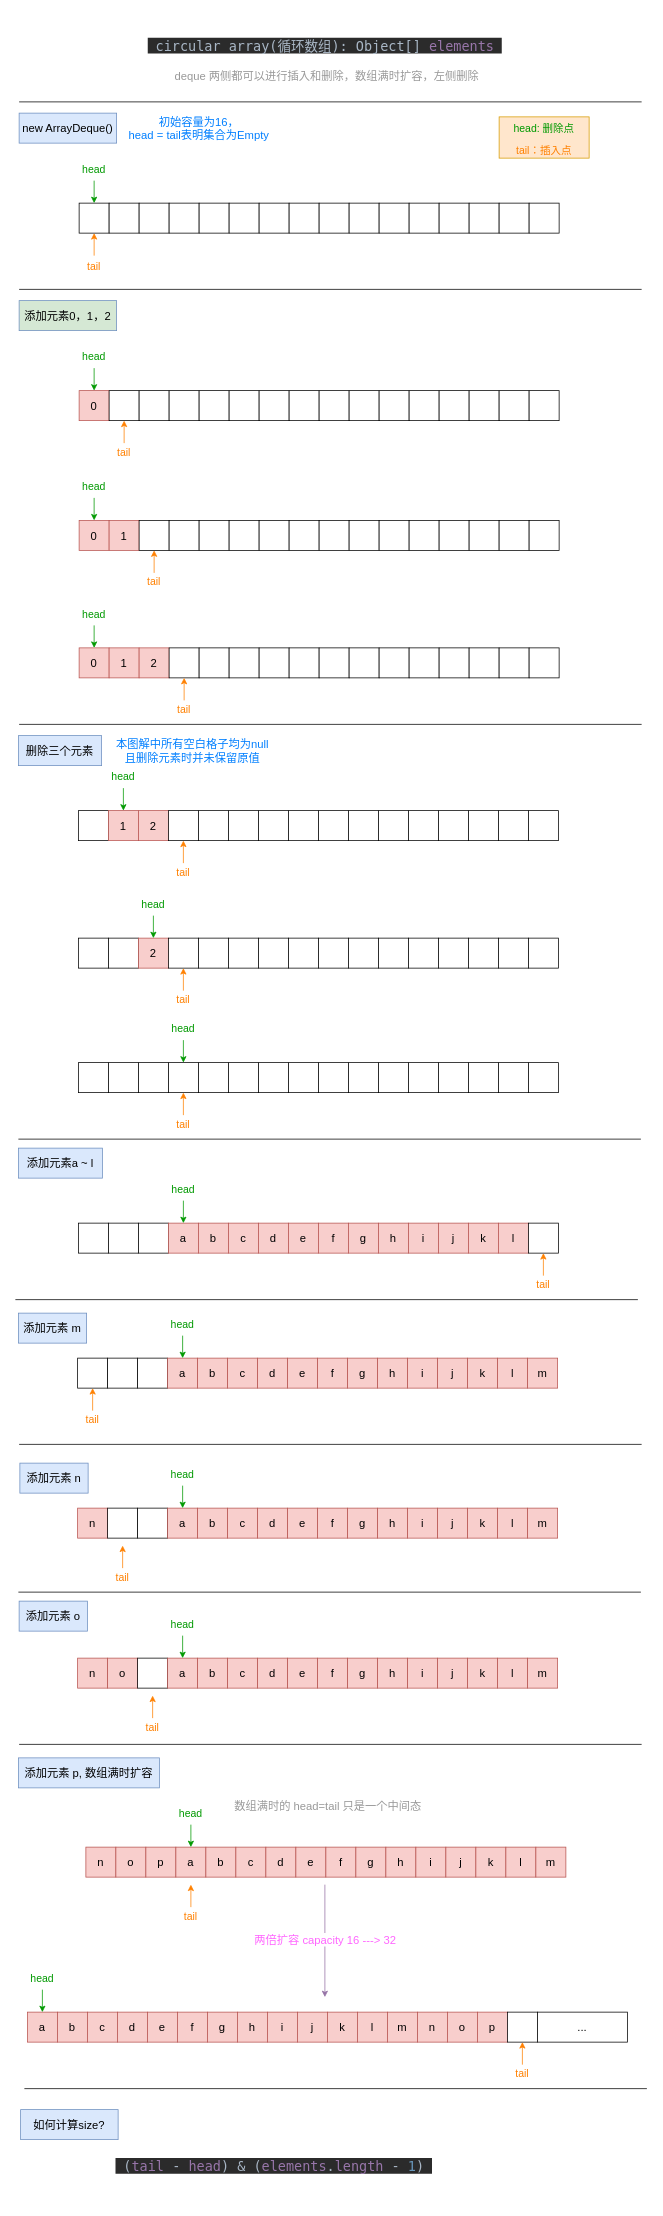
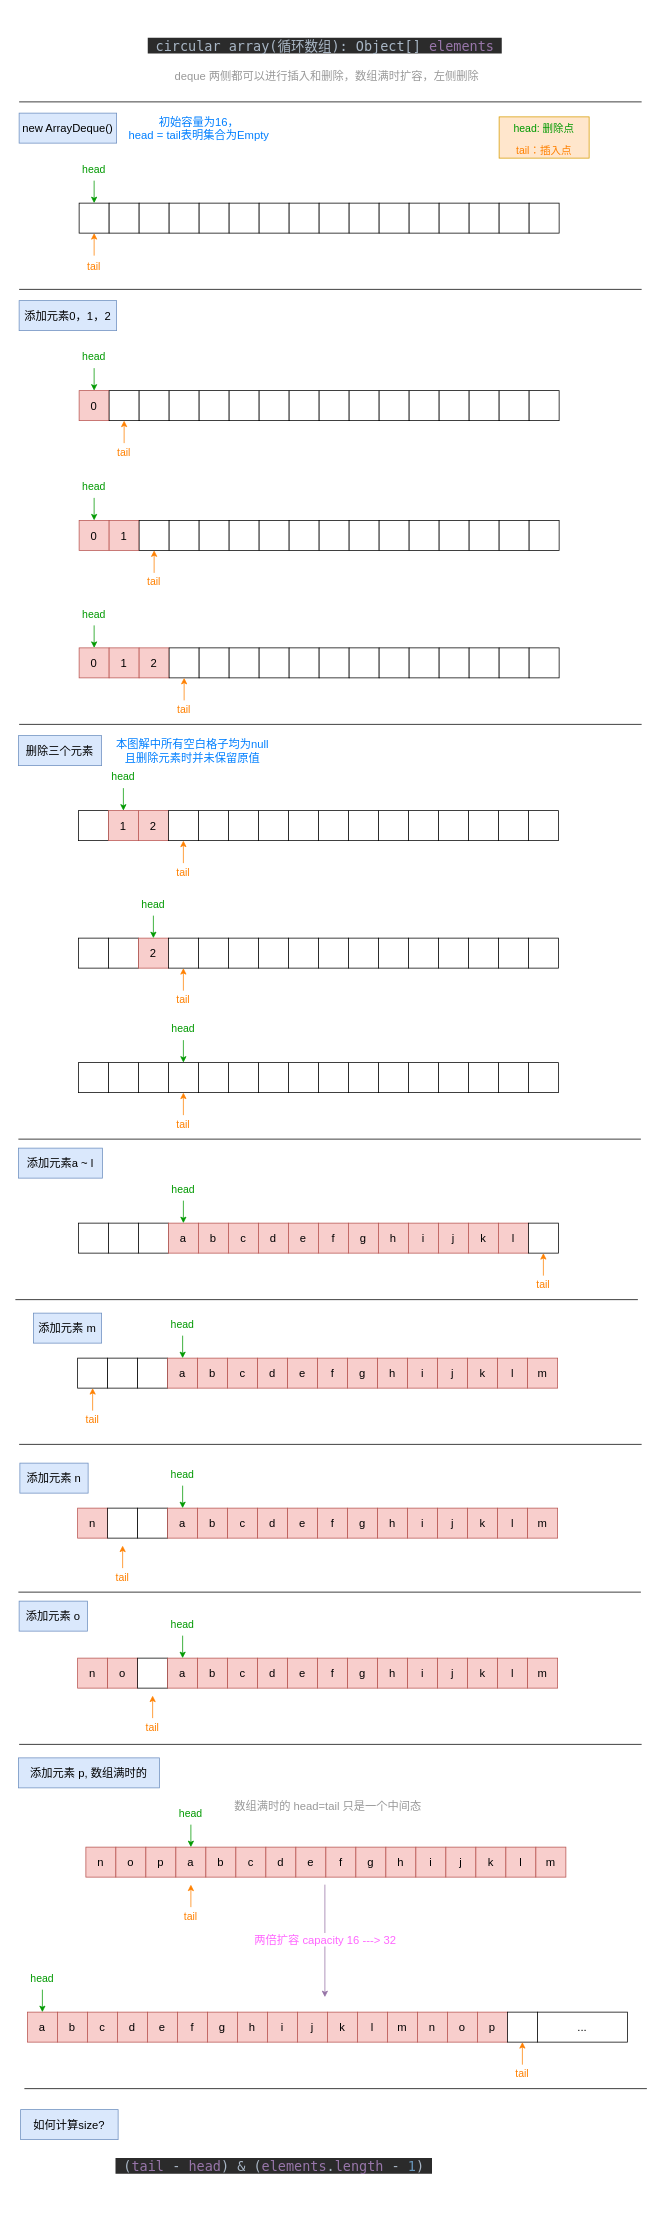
node "添加元素0，1，2": fillcolor #d5e8d4 -> #dae8fc
node "添加元素 m": moved (53, 1328) -> (68, 1328)
node "添加元素 p, 数组满时扩容": label "添加元素 p, 数组满时扩容" -> "添加元素 p, 数组满时的"
